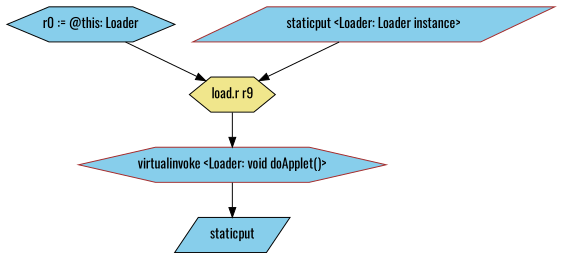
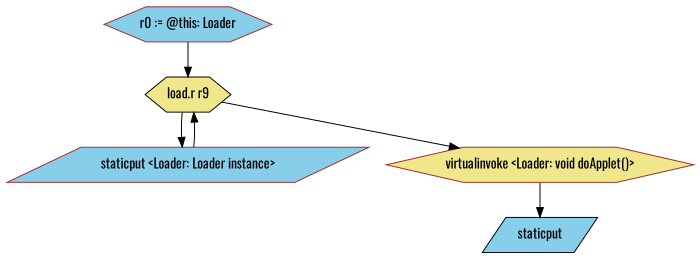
node "r0 := @this: Loader": color black -> brown
edge "load.r r9" -> "staticput <Loader: Loader instance>": added
node "virtualinvoke <Loader: void doApplet()>": fillcolor skyblue -> khaki
